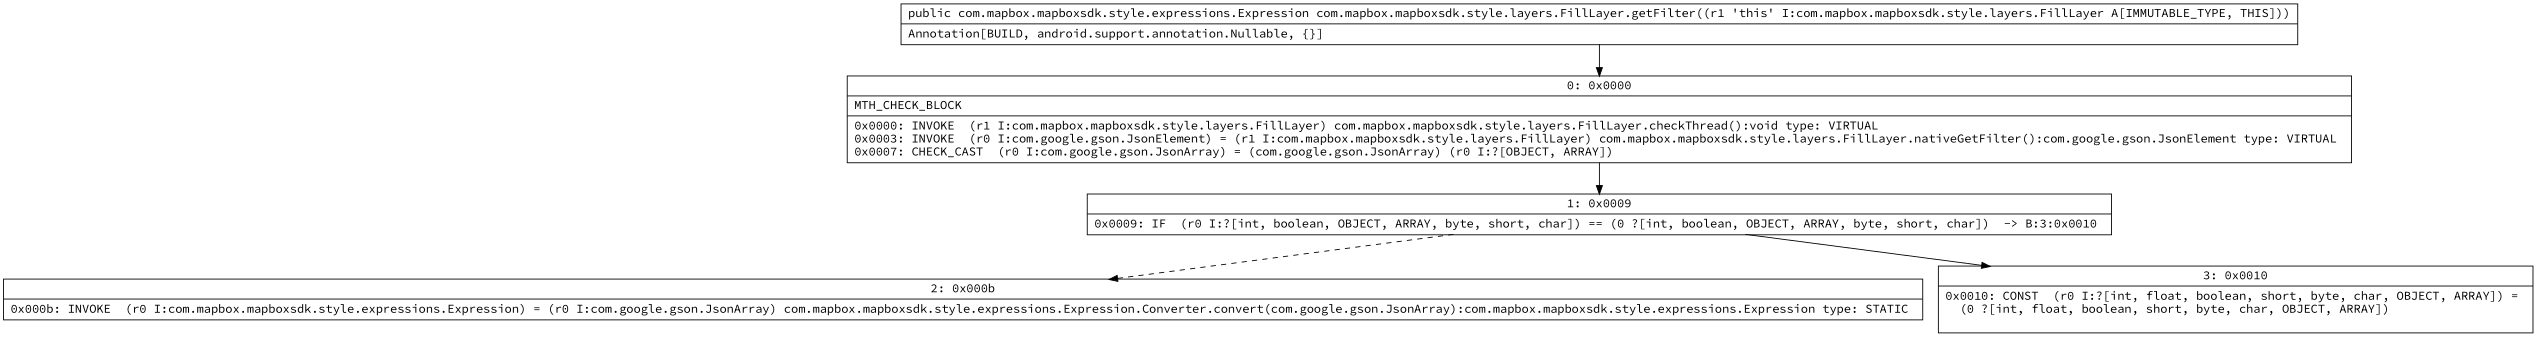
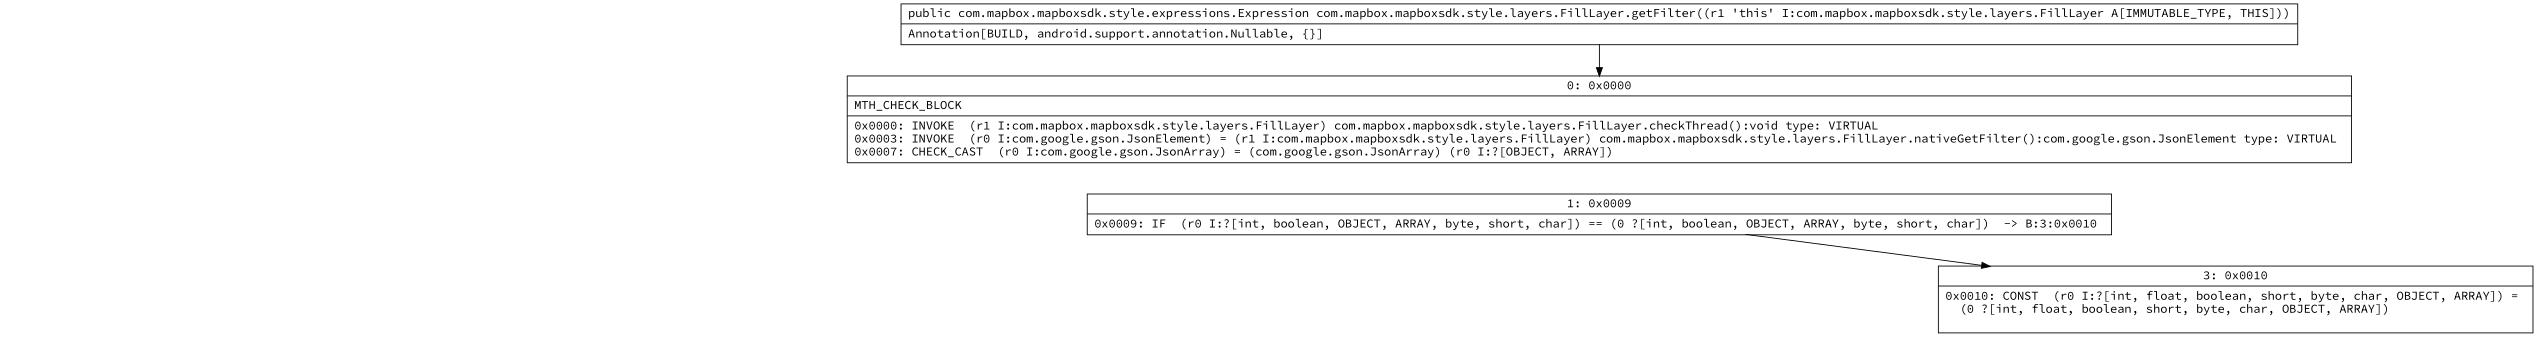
edge "0: 0x0000" -> "1: 0x0009": removed
node "2: 0x000b": removed
